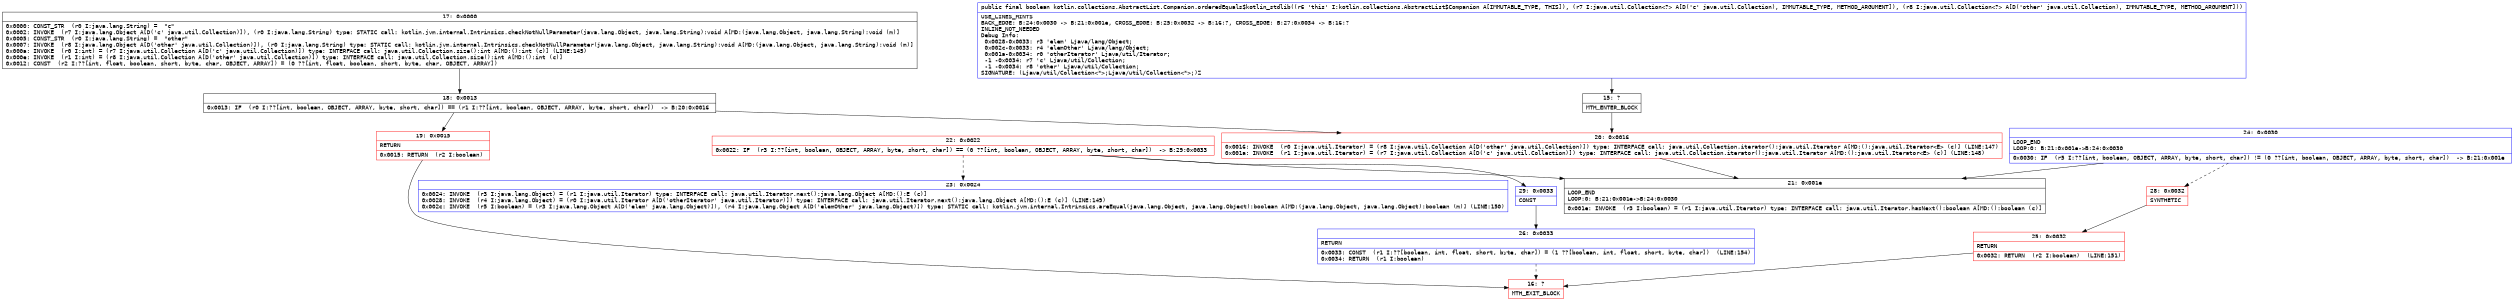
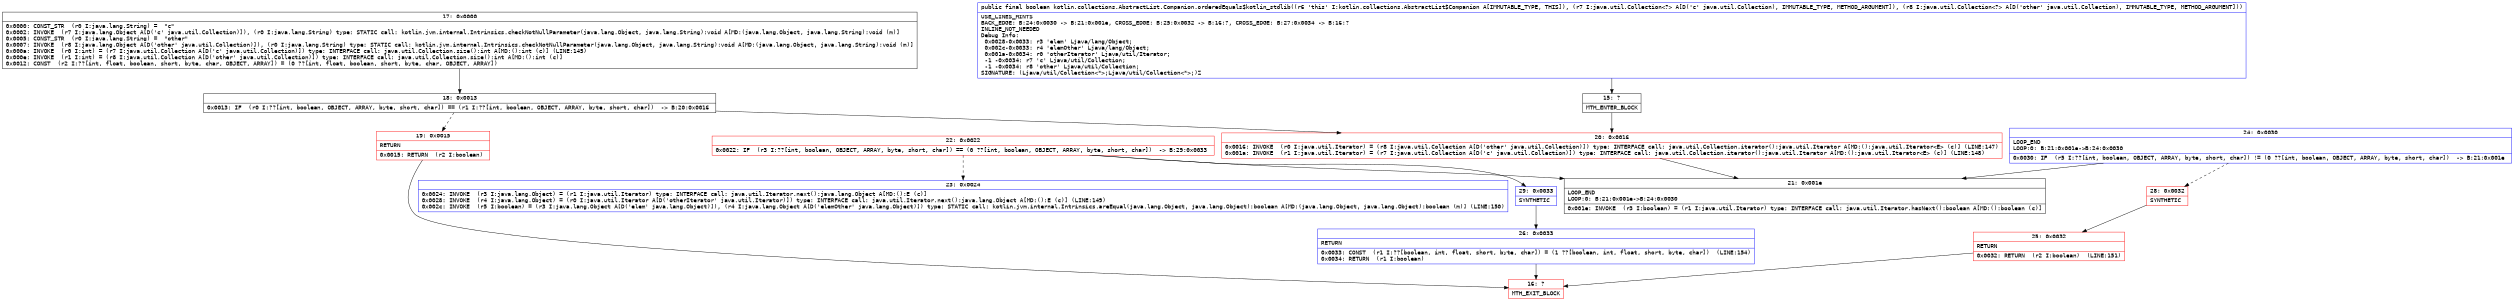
edge "18: 0x0013" -> "19: 0x0015": style solid -> dashed
node "29: 0x0033": text "CONST" -> "SYNTHETIC"
edge "26: 0x0033" -> "16: ?": style dashed -> solid
